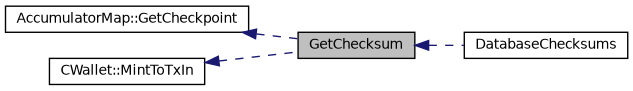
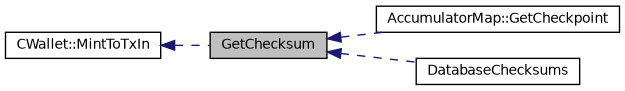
edge "GetChecksum" -> "AccumulatorMap::GetCheckpoint": reversed
